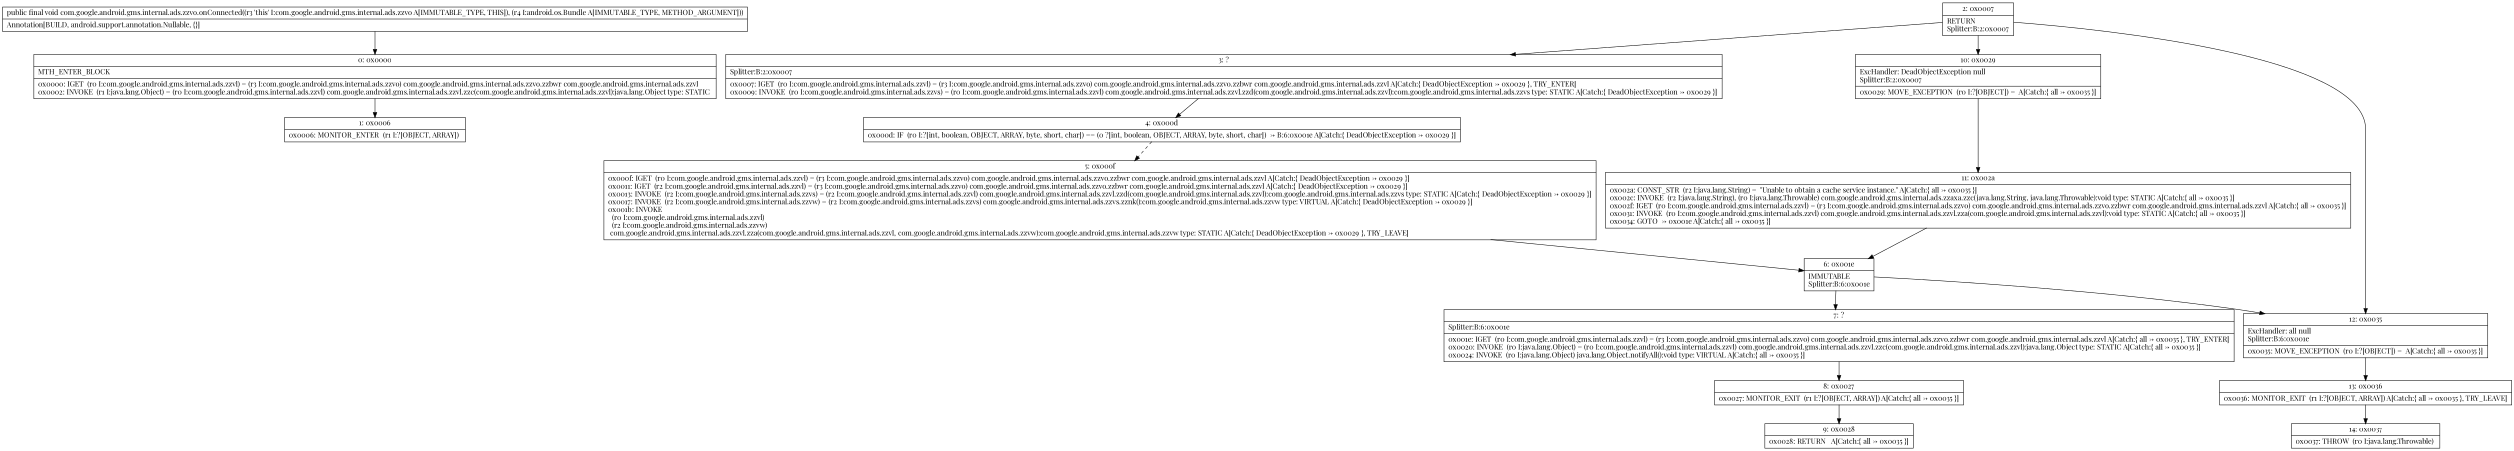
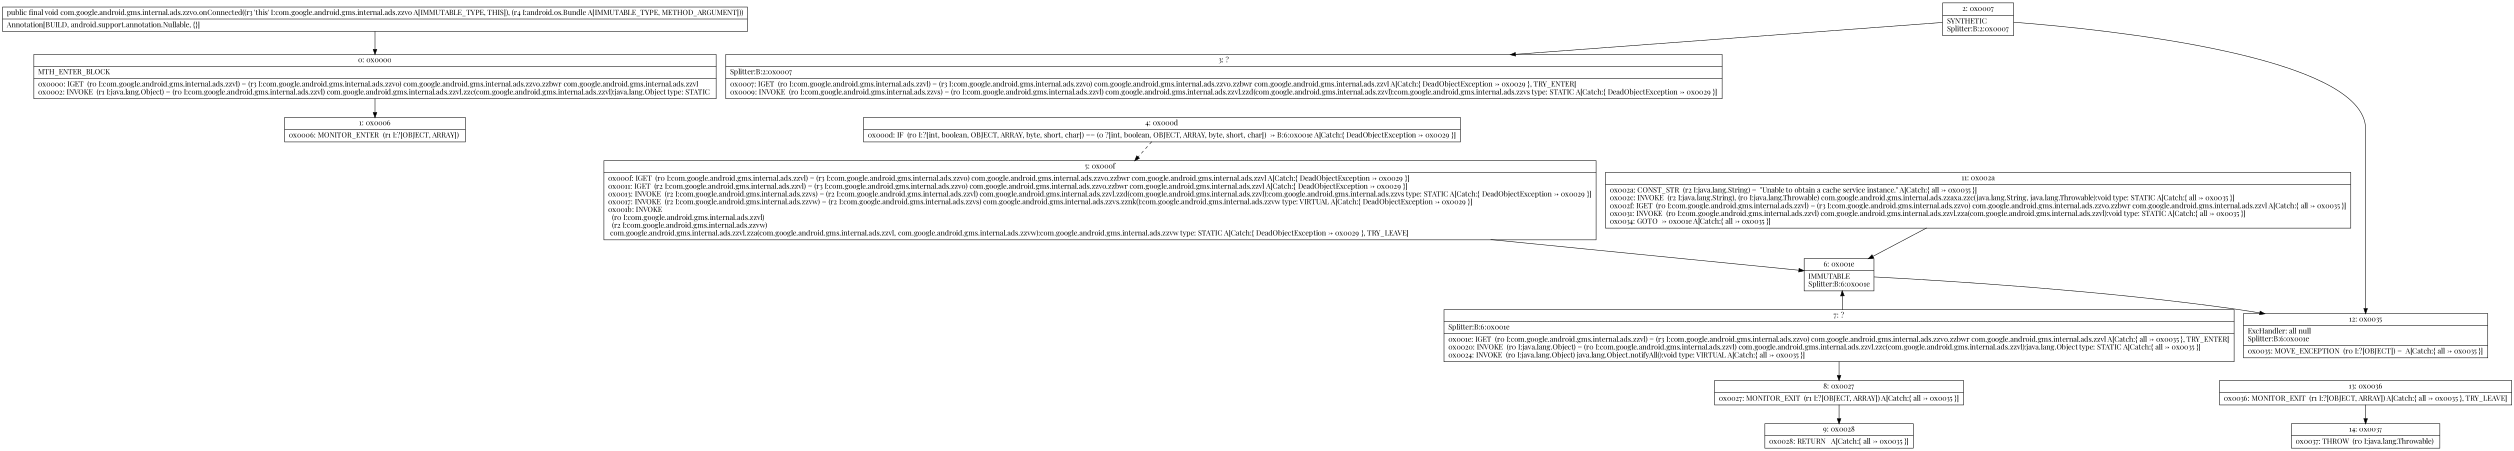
node "2: 0x0007": text "RETURN" -> "SYNTHETIC"
node "10: 0x0029": removed
edge "3: ?" -> "4: 0x000d": removed
edge "6: 0x001e" -> "7: ?": reversed
edge "12: 0x0035" -> "13: 0x0036": removed
